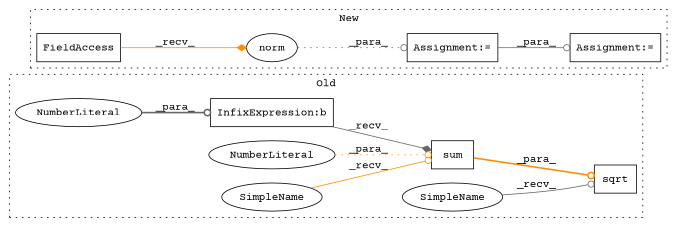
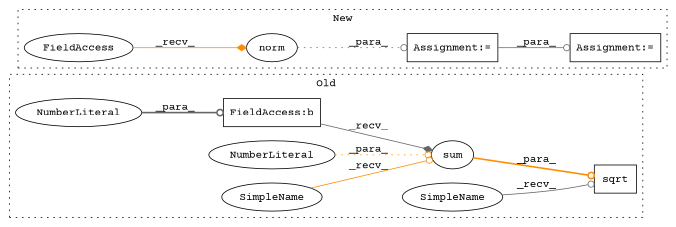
node "FieldAccess": shape box -> ellipse
node "InfixExpression:b": label "InfixExpression:b" -> "FieldAccess:b"
node "sum": shape box -> ellipse
